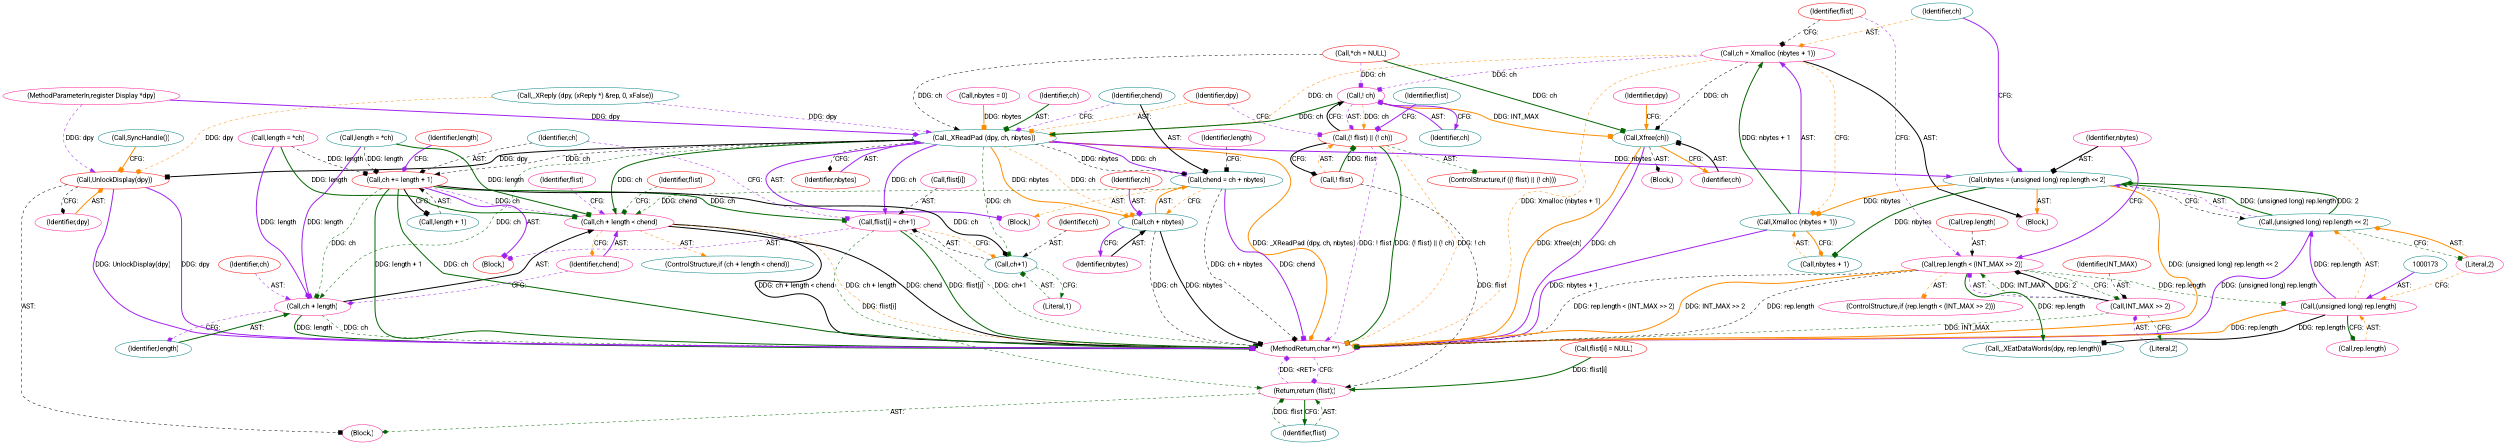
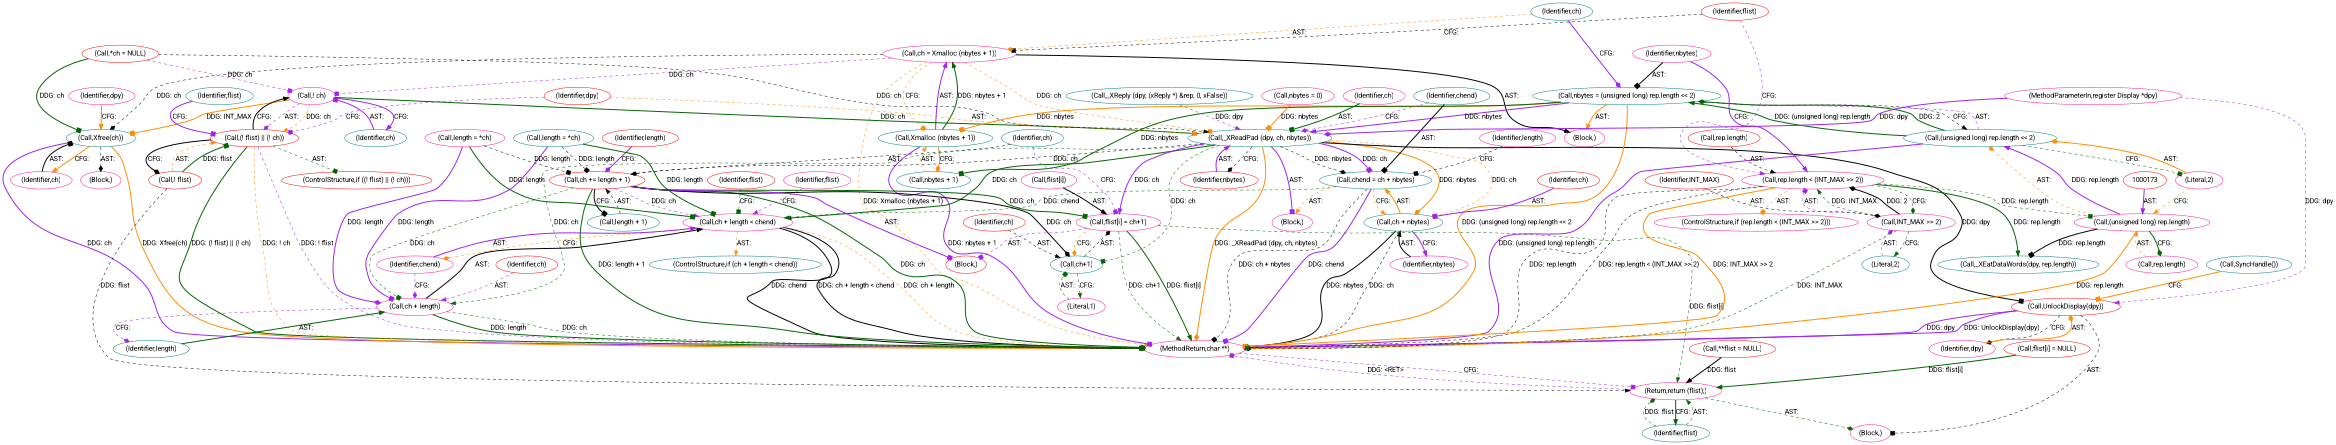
edge "(Call,_XReply (dpy, (xReply *) &rep, 0, xFalse))" -> "(Call,UnlockDisplay(dpy))": removed, label "DDG: dpy"
edge "(Call,_XReadPad (dpy, ch, nbytes))" -> "(Call,nbytes = (unsigned long) rep.length << 2)": reversed
edge "(Call,flist[i])" -> "(Call,flist[i] = ch+1)": style dashed -> bold
node "1000173": color teal -> red
node "(Call,**flist = NULL)": added
